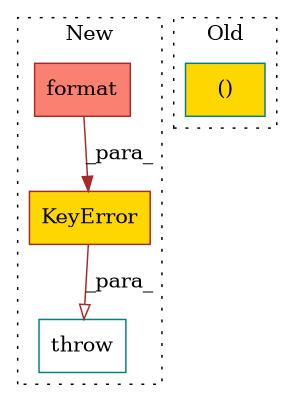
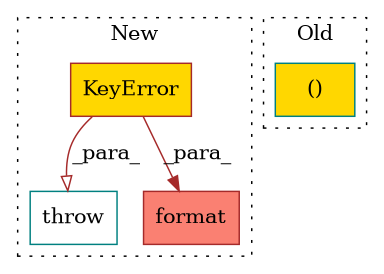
edge "format" -> "KeyError": reversed
